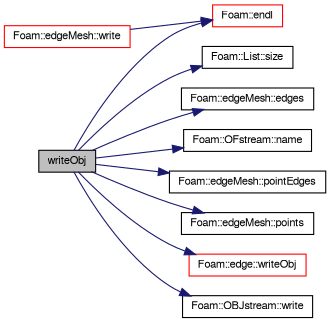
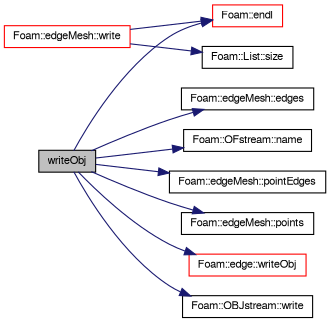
edge "writeObj" -> "Foam::List::size": now "Foam::edgeMesh::write" -> "Foam::List::size"
